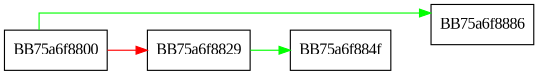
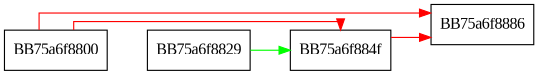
edge "BB75a6f8800" -> "BB75a6f8886": color green -> red
edge "BB75a6f884f" -> "BB75a6f8886": added
edge "BB75a6f8800" -> "BB75a6f8829": now "BB75a6f8800" -> "BB75a6f884f"
